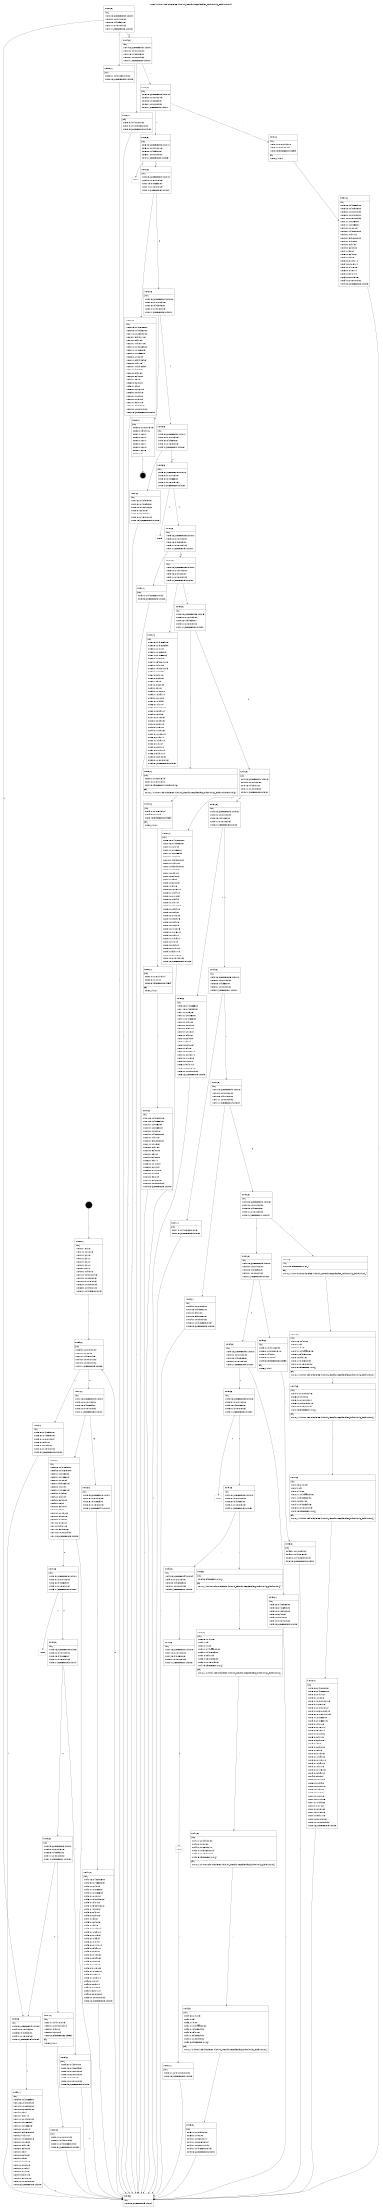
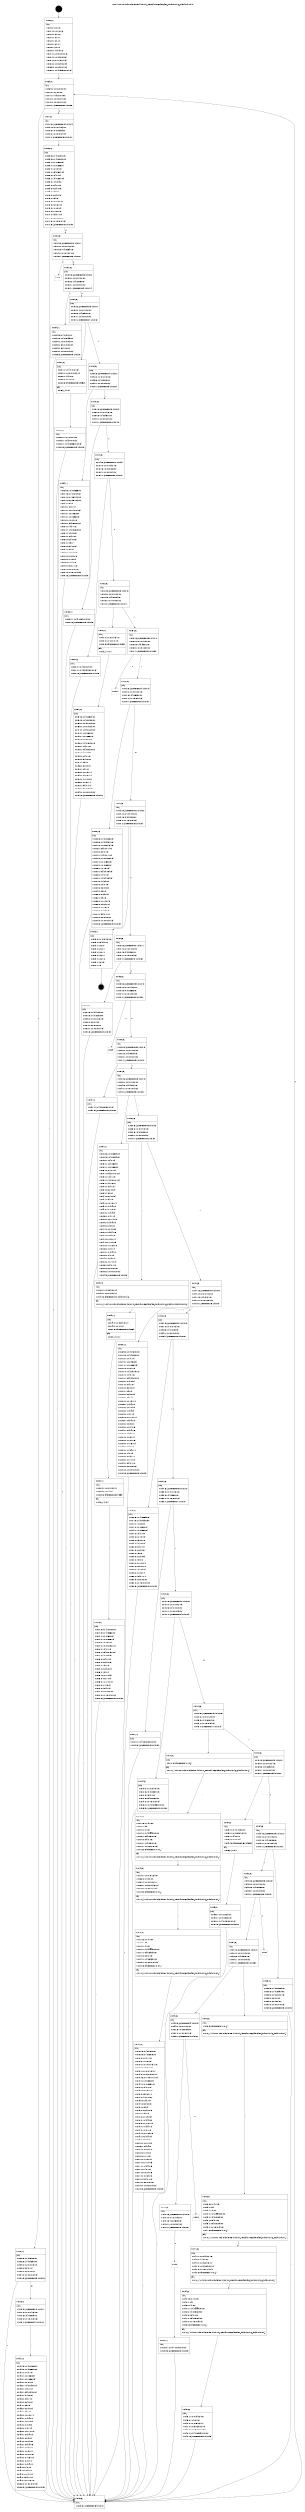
edge "0x401a06 [25]" -> "0x4019ed [25]": reversed
edge "0x401976 [22]" -> "0x40198c [22]": now "0x401ece [27]" -> "0x40198c [22]"
node "0x40237d": added
